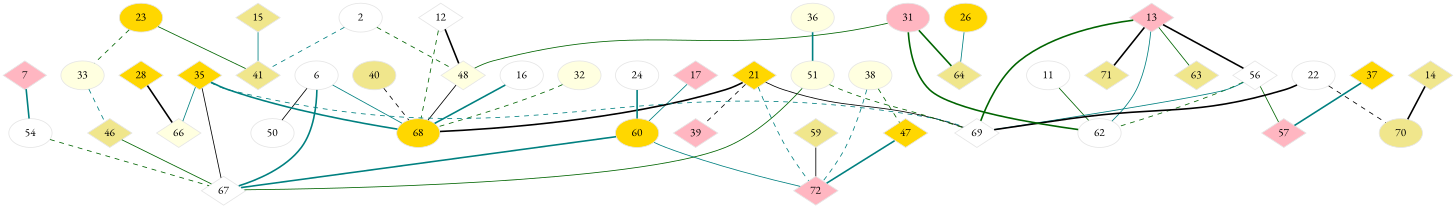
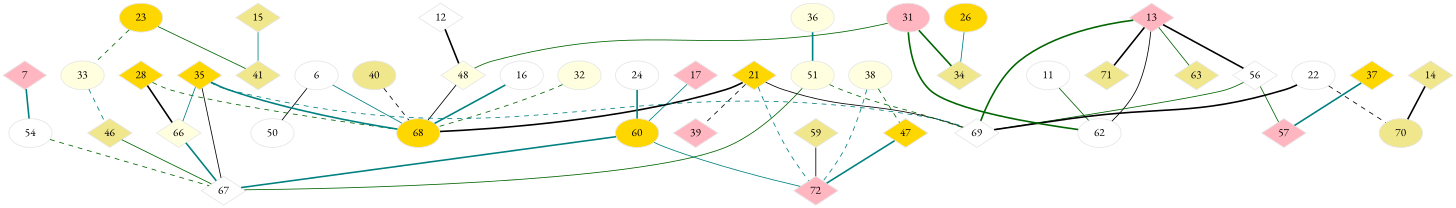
node "2": removed
edge "12" -- "68": now "28" -- "68"
node "64": label "64" -> "34"
edge "13" -- "62": color teal -> black
edge "56" -- "62": removed
edge "56" -- "69": color teal -> darkgreen
edge "6" -- "67": now "66" -- "67"
